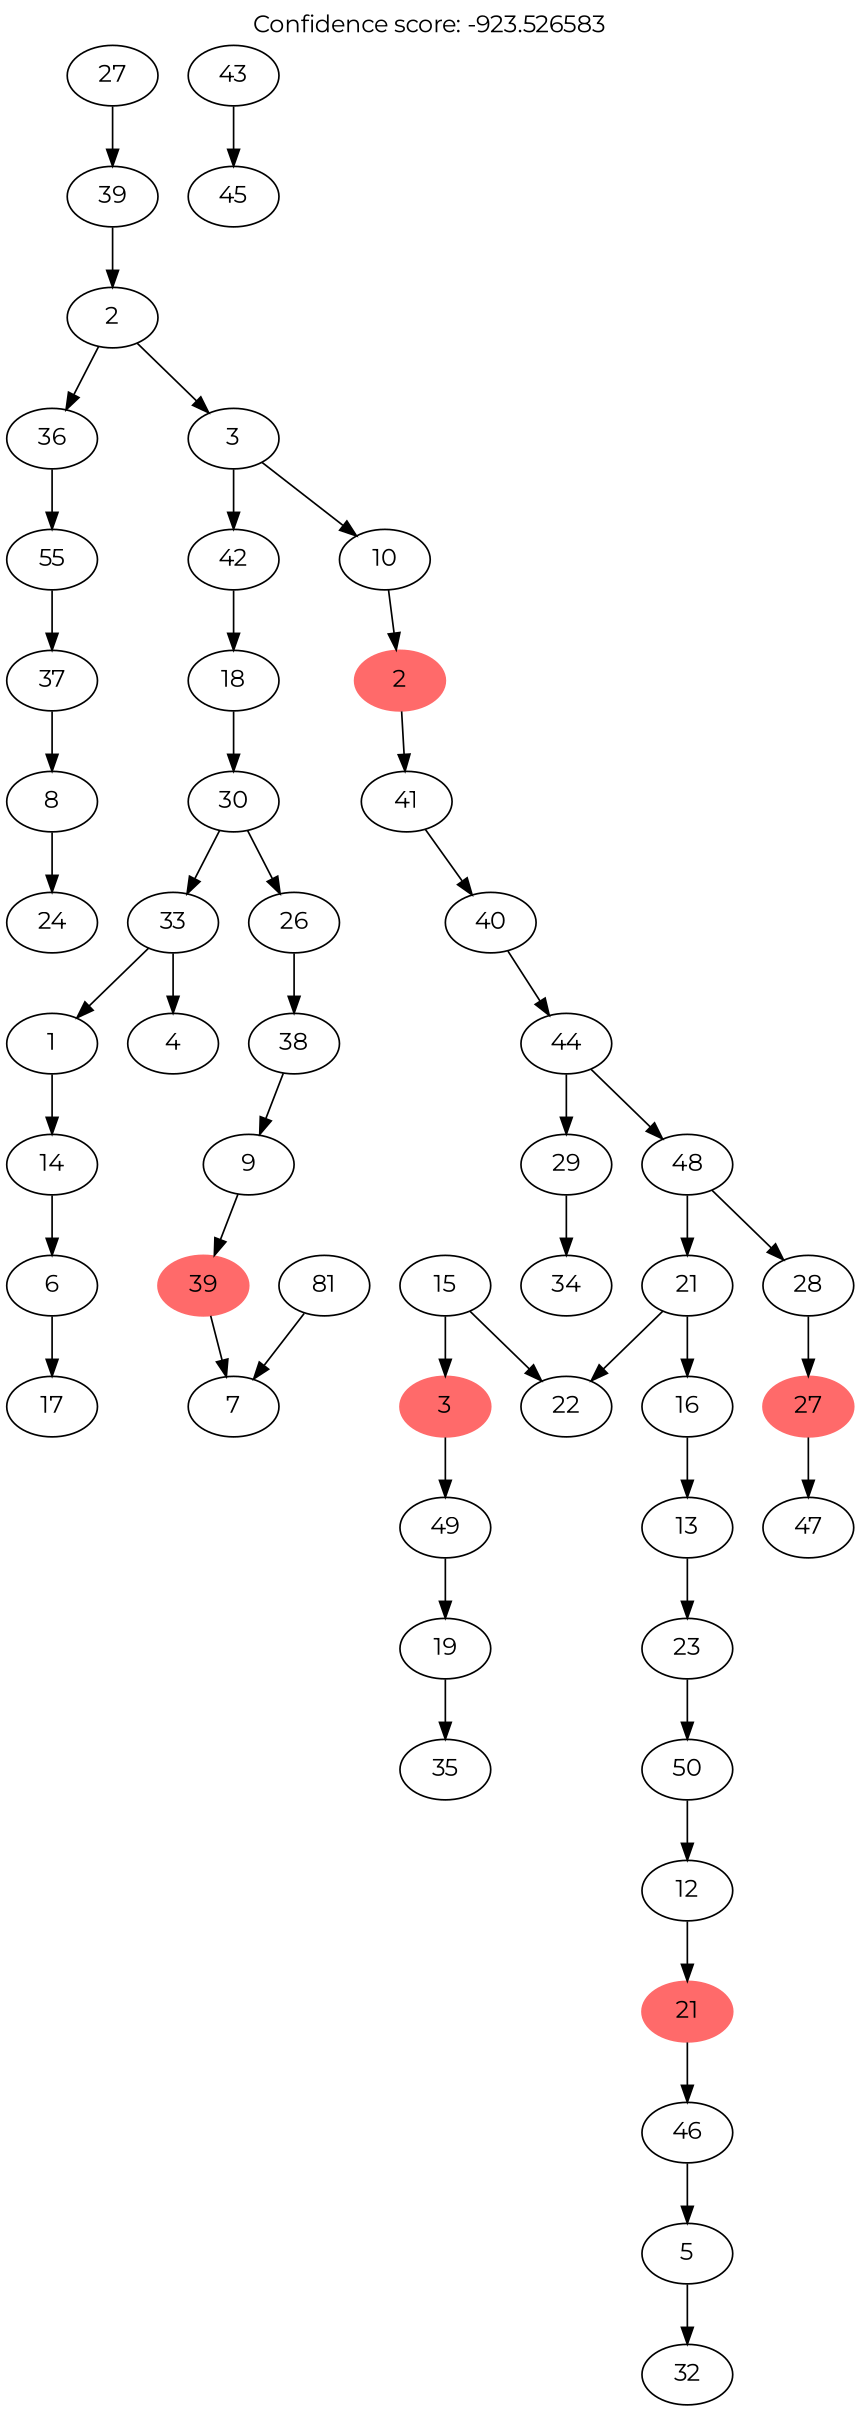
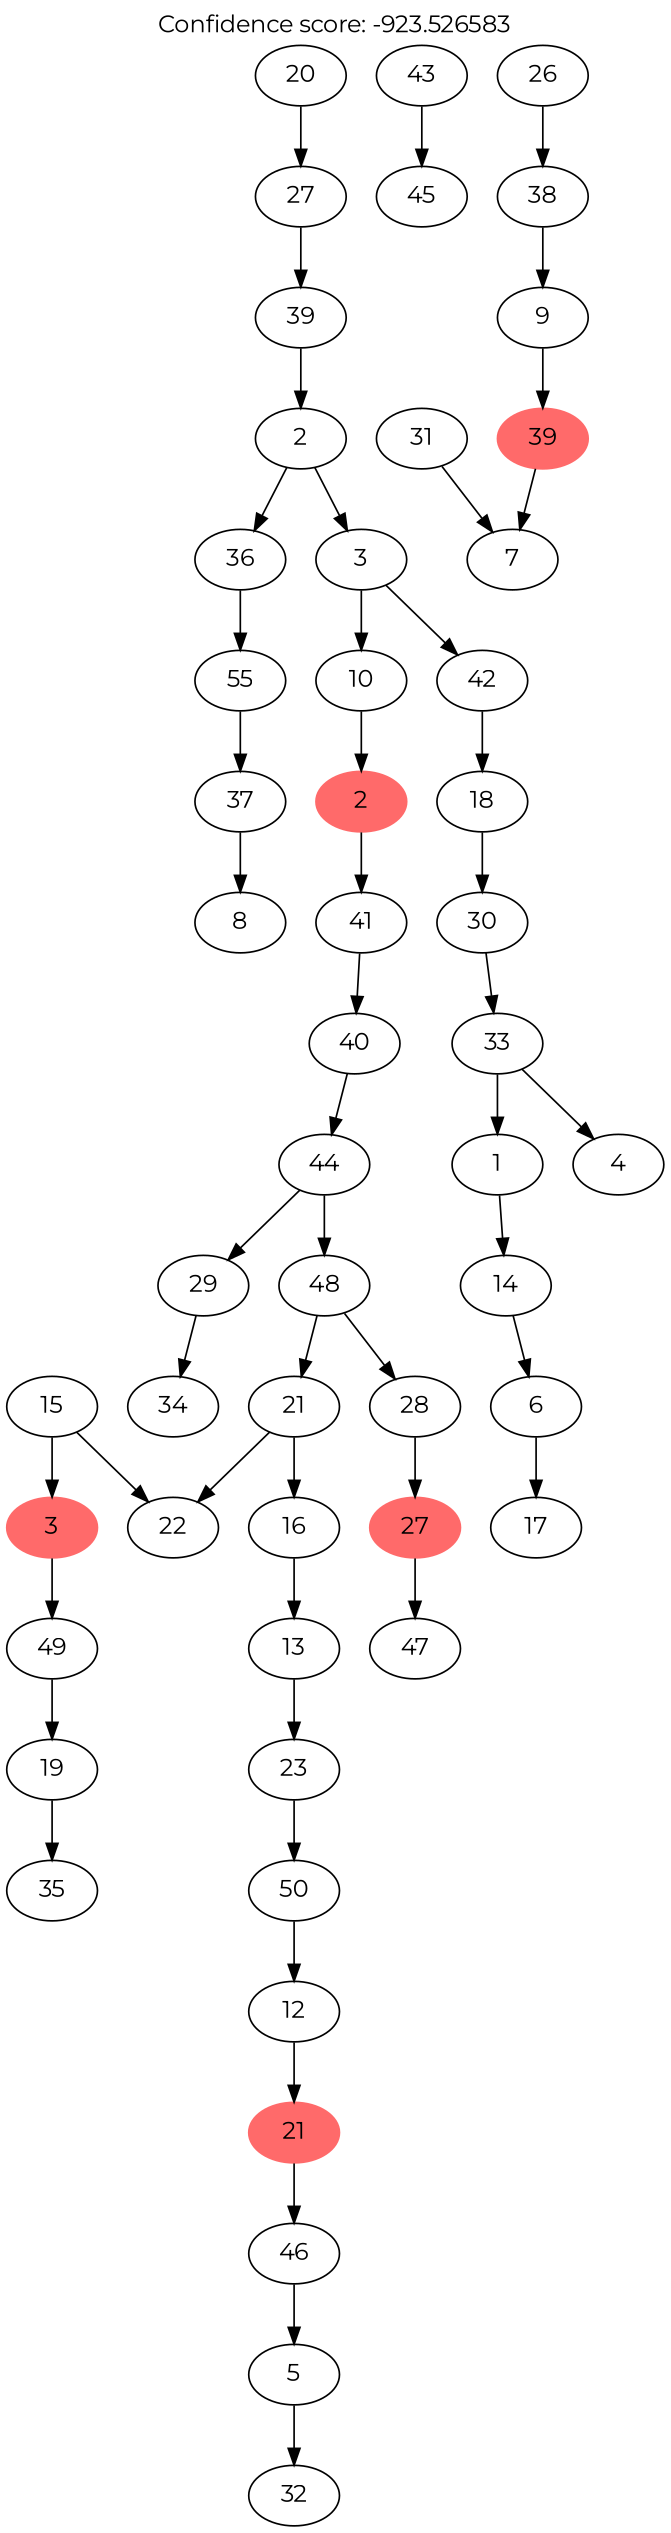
node "20": added
edge "30" -> "26": removed
node "24": removed
node "81": label "81" -> "31"
